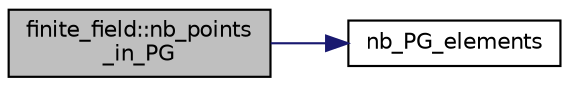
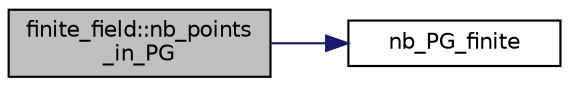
node "nb_PG_elements": label "nb_PG_elements" -> "nb_PG_finite"
